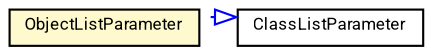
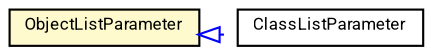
edge "ObjectListParameter" -> "ClassListParameter": reversed
